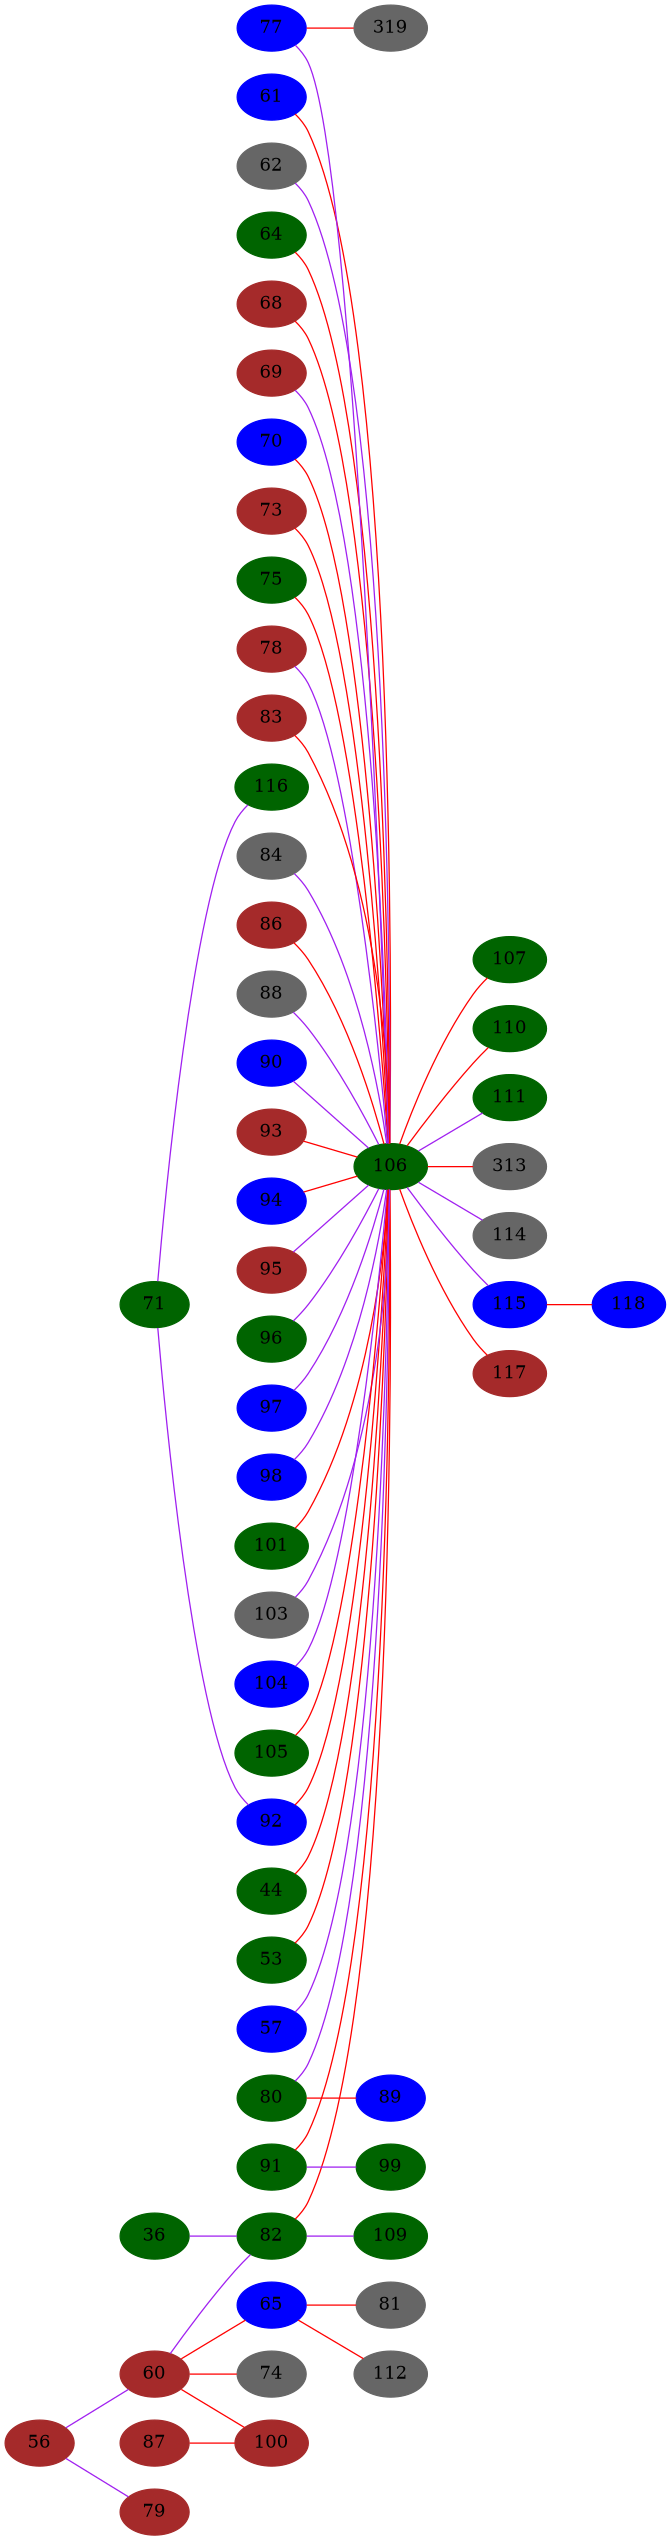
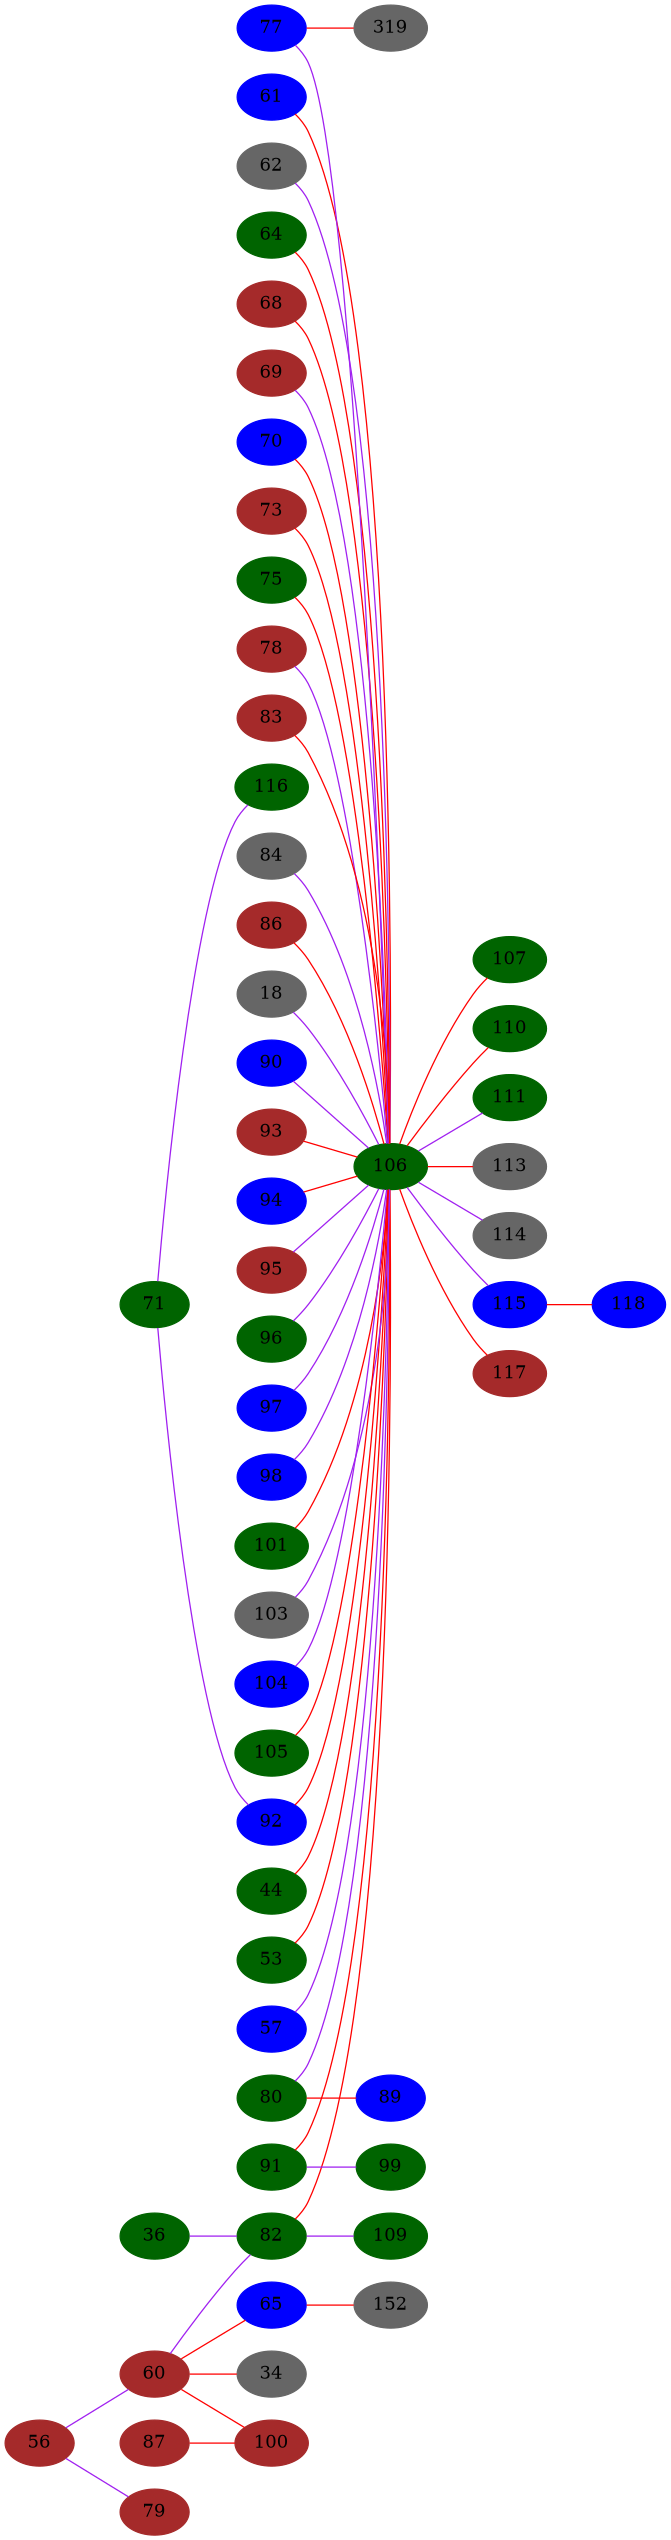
node "88": label "88" -> "18"
node "313": label "313" -> "113"
node "81": removed
node "74": label "74" -> "34"
node "112": label "112" -> "152"
